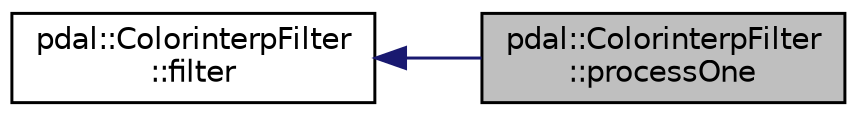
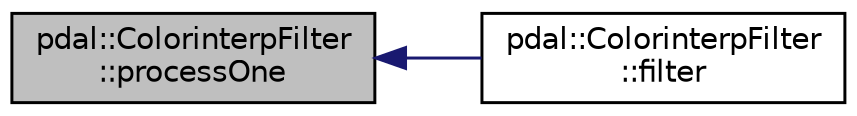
edge "pdal::ColorinterpFilter ::processOne" -> "pdal::ColorinterpFilter ::filter": reversed
